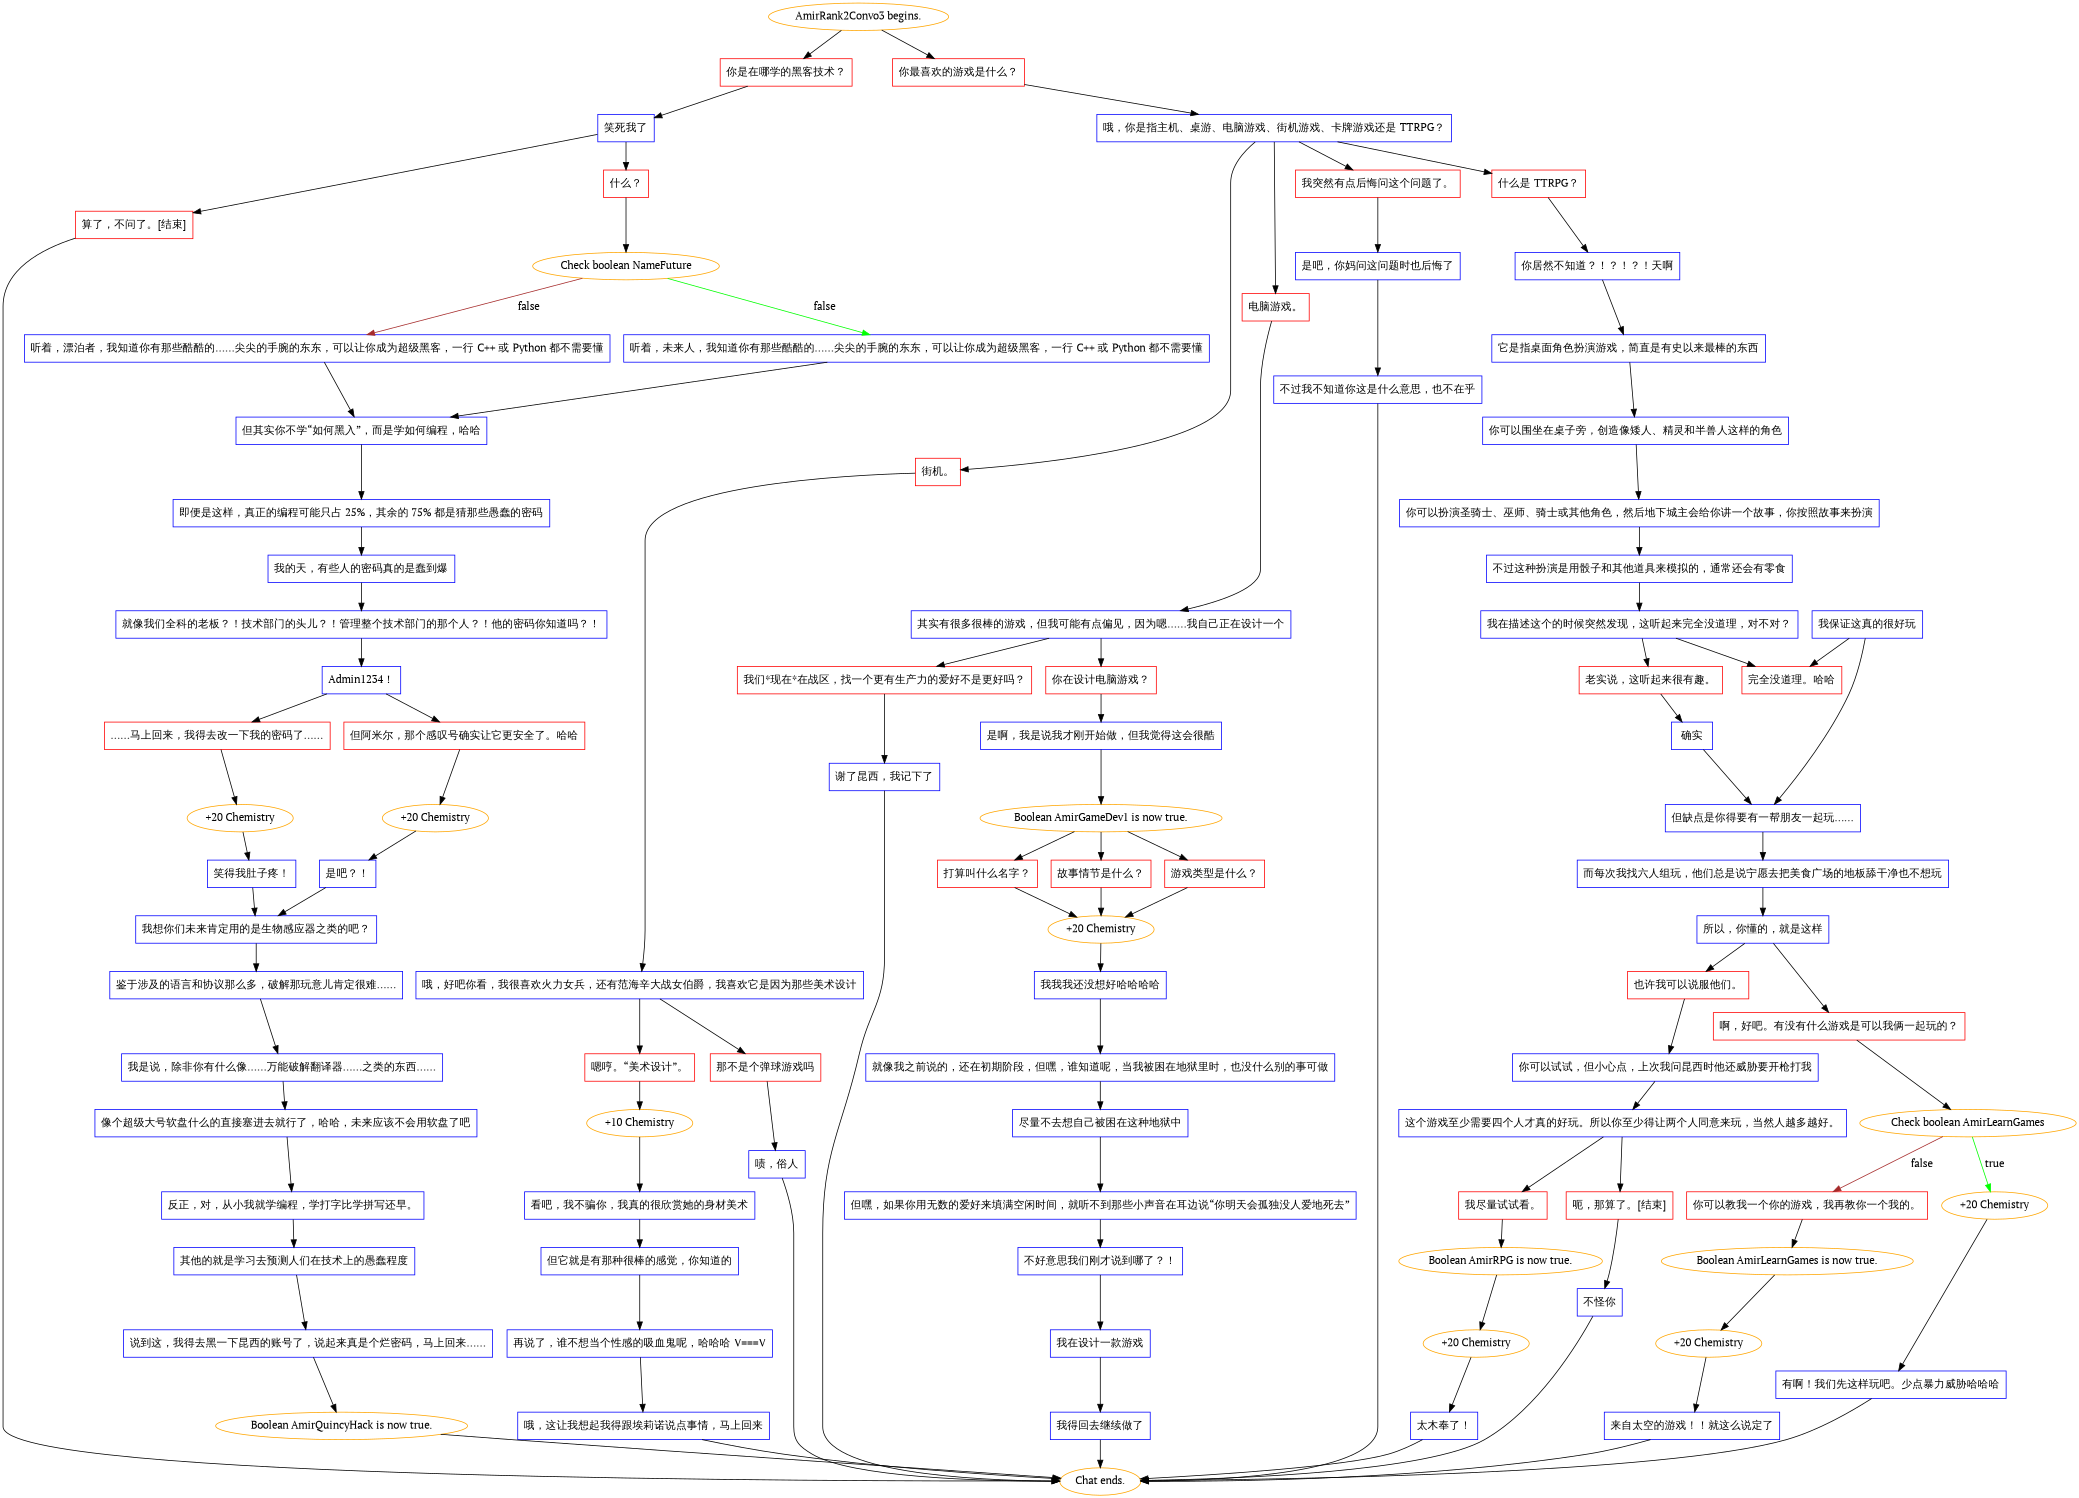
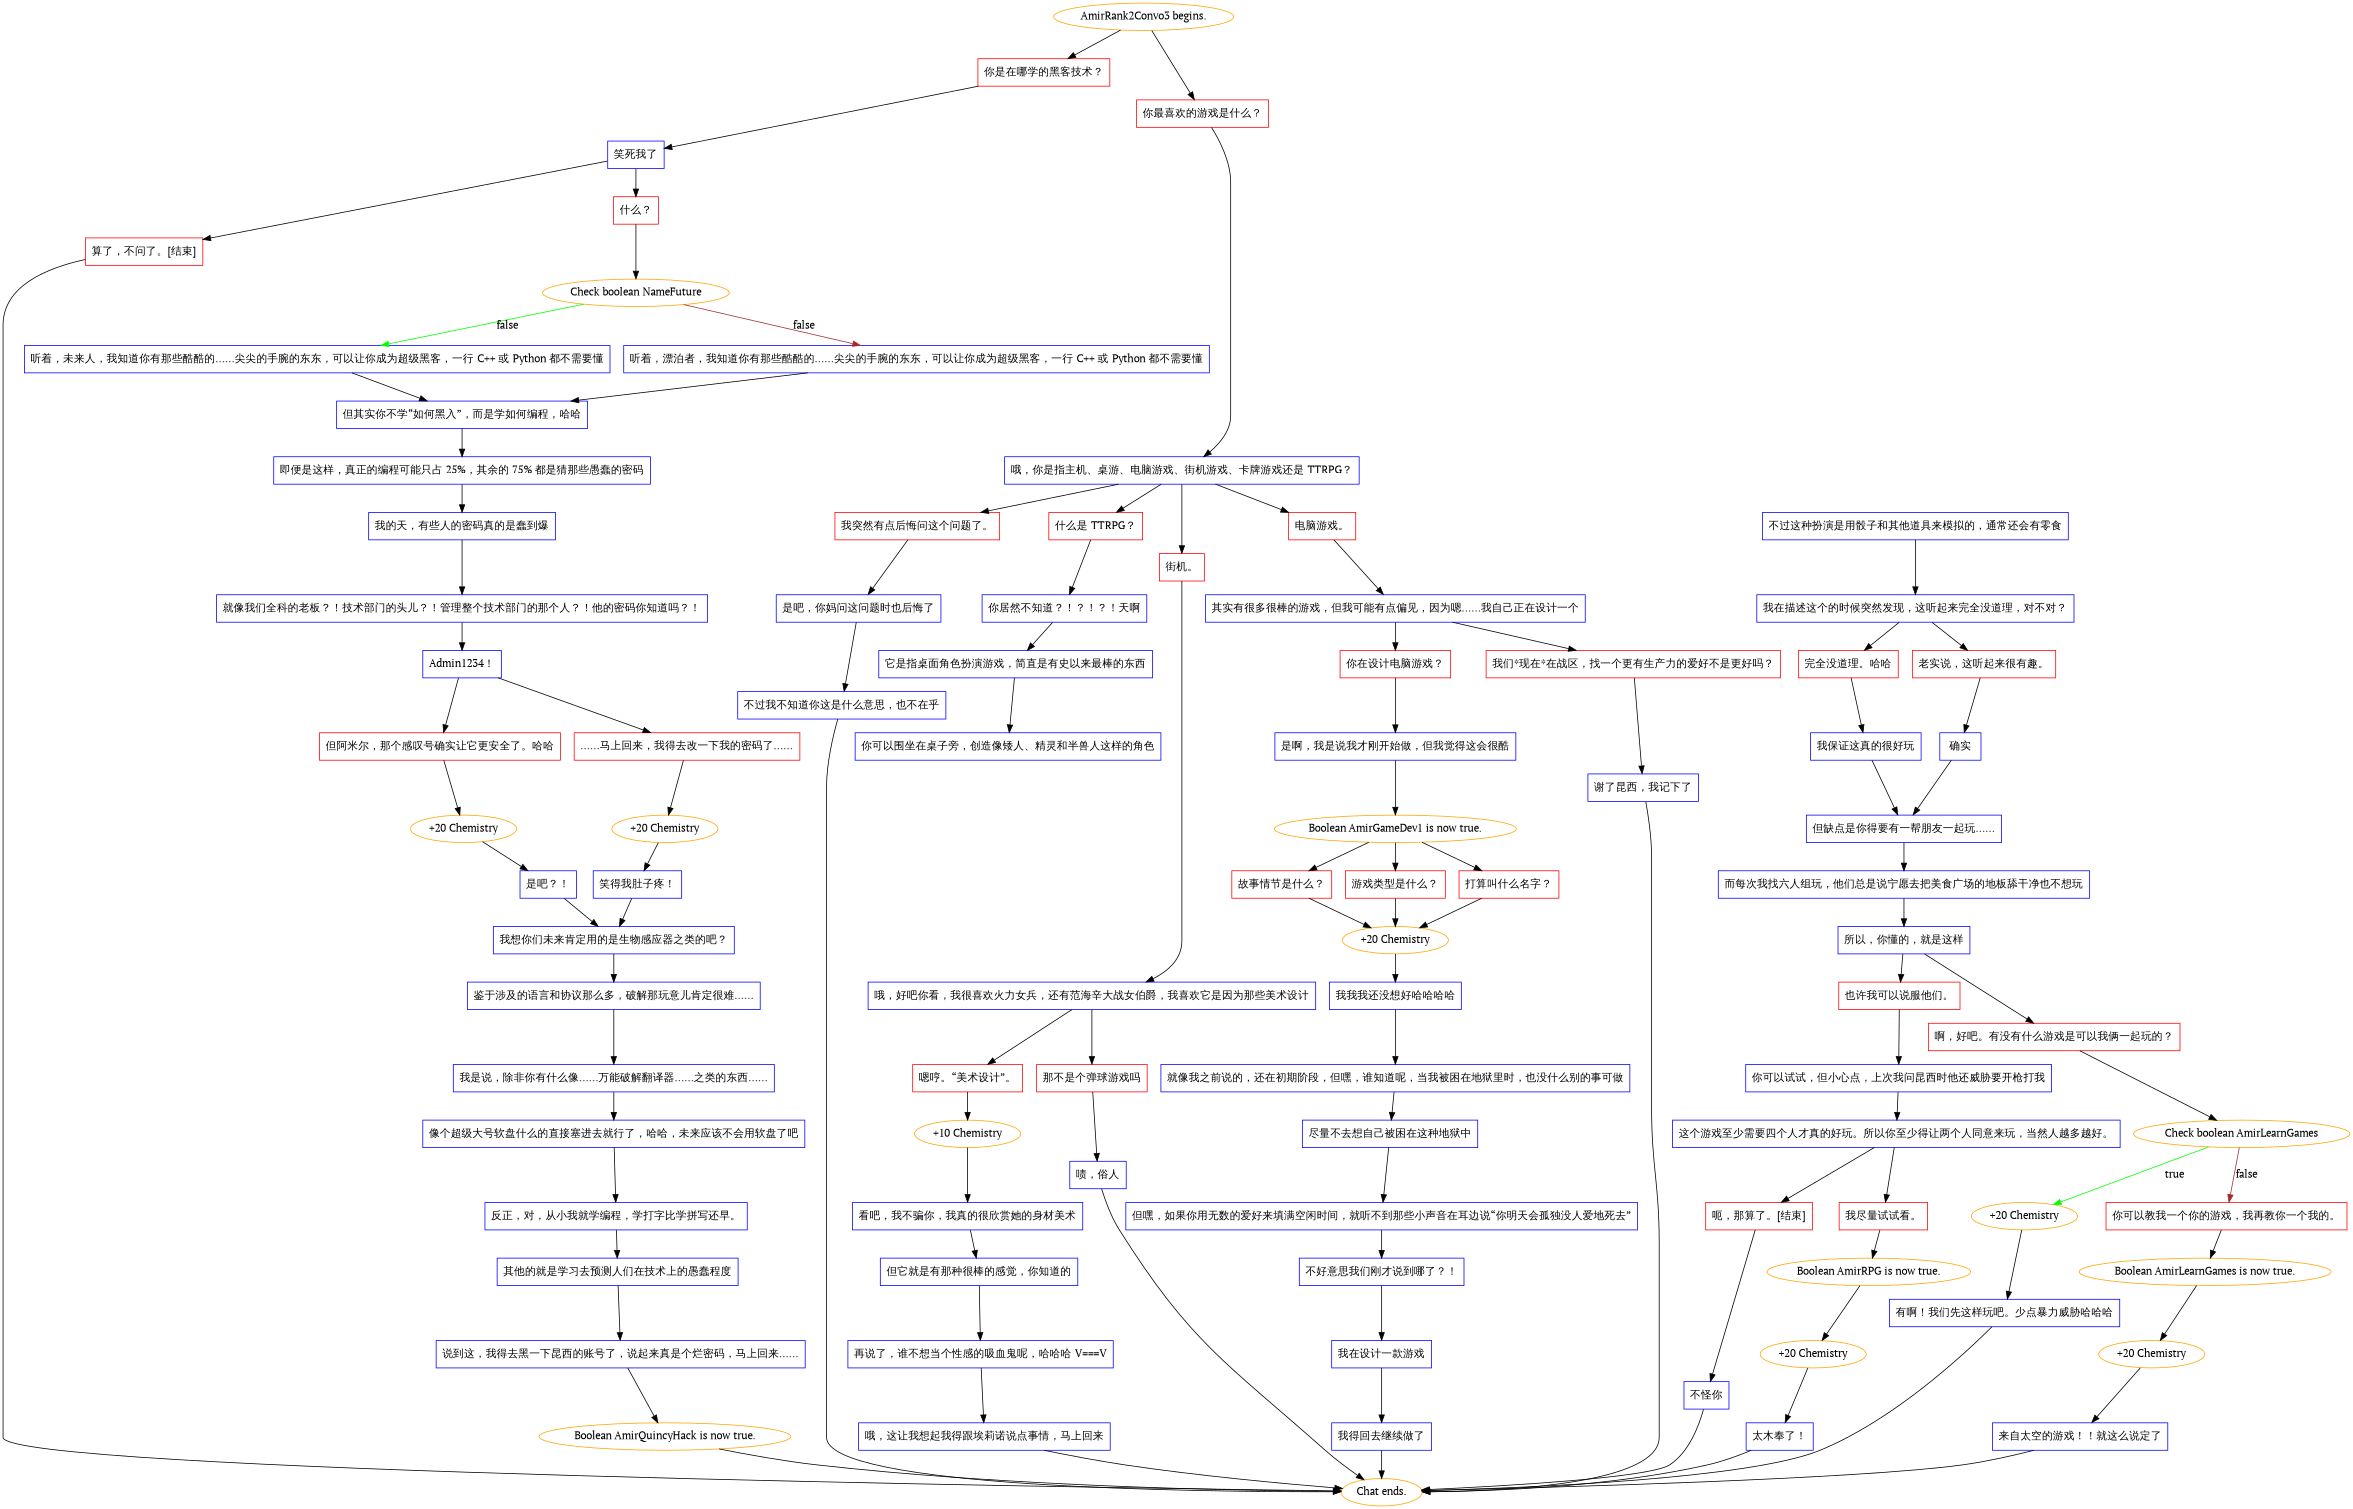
node "你可以扮演圣骑士、巫师、骑士或其他角色，然后地下城主会给你讲一个故事，你按照故事来扮演": removed
edge "我保证这真的很好玩" -> "完全没道理。哈哈": reversed
